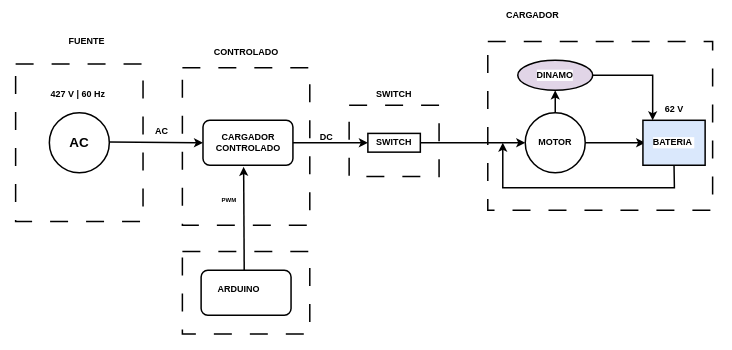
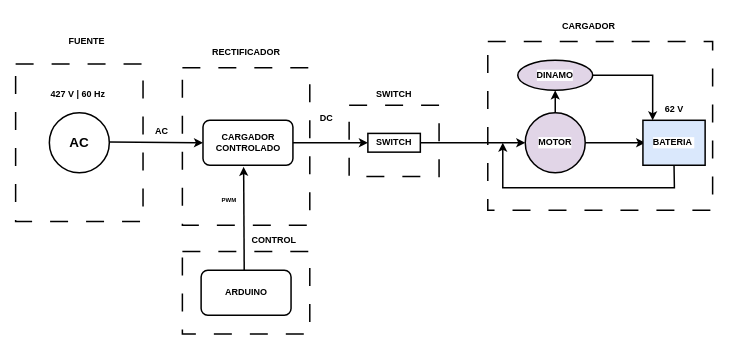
node "CARGADOR": moved (533, 15) -> (589, 27)
node "CONTROLADO": label "CONTROLADO" -> "RECTIFICADOR"
node "DC": moved (327, 137) -> (327, 119)
node "MOTOR": fillcolor #ffffff -> #e1d5e7
node "CONTROL": added
node "ARDUINO": moved (239, 289) -> (246, 293)
